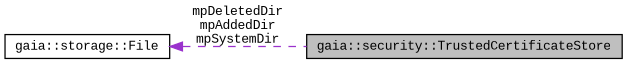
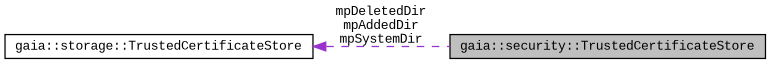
node "gaia::storage::File": label "gaia::storage::File" -> "gaia::storage::TrustedCertificateStore"
